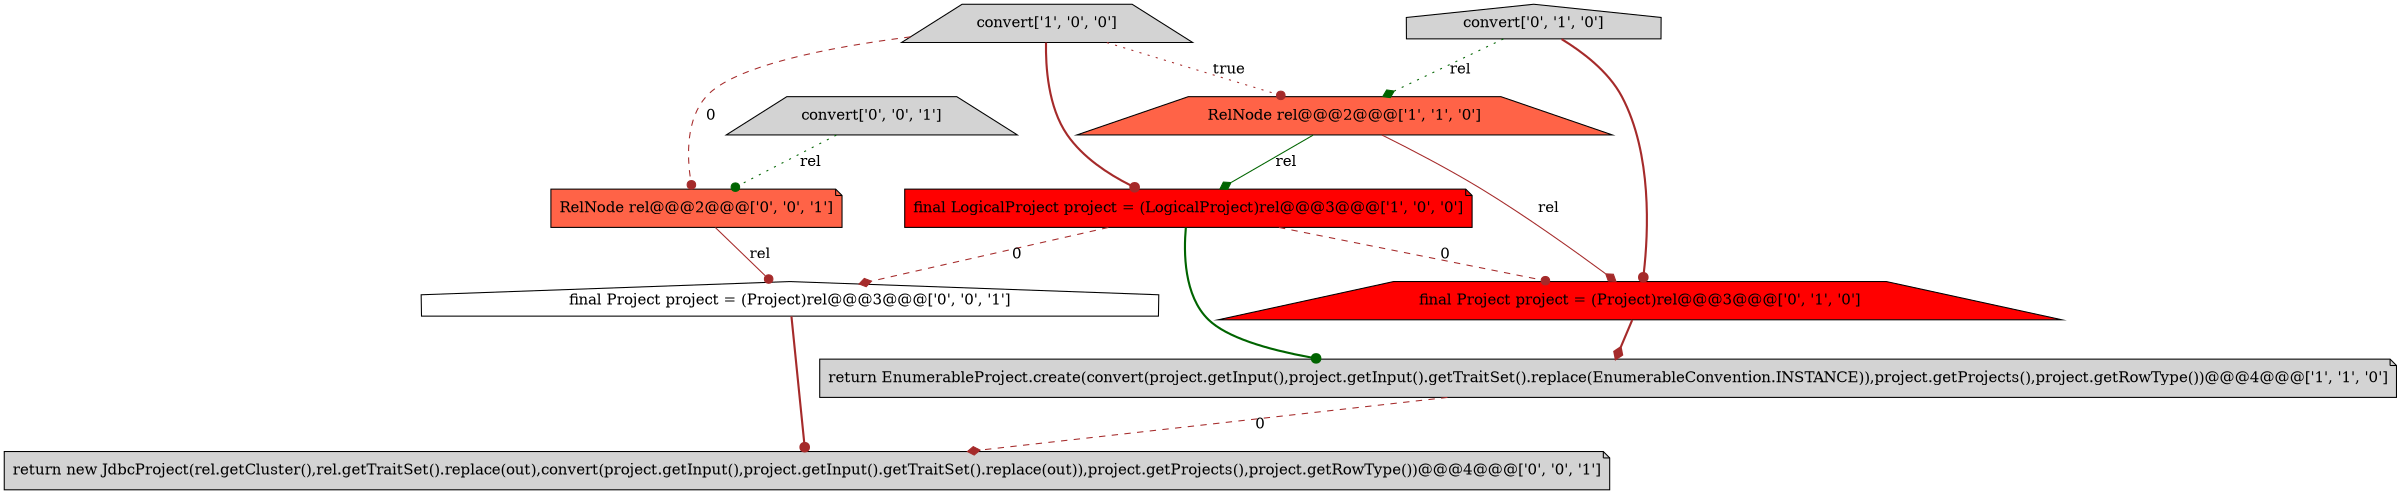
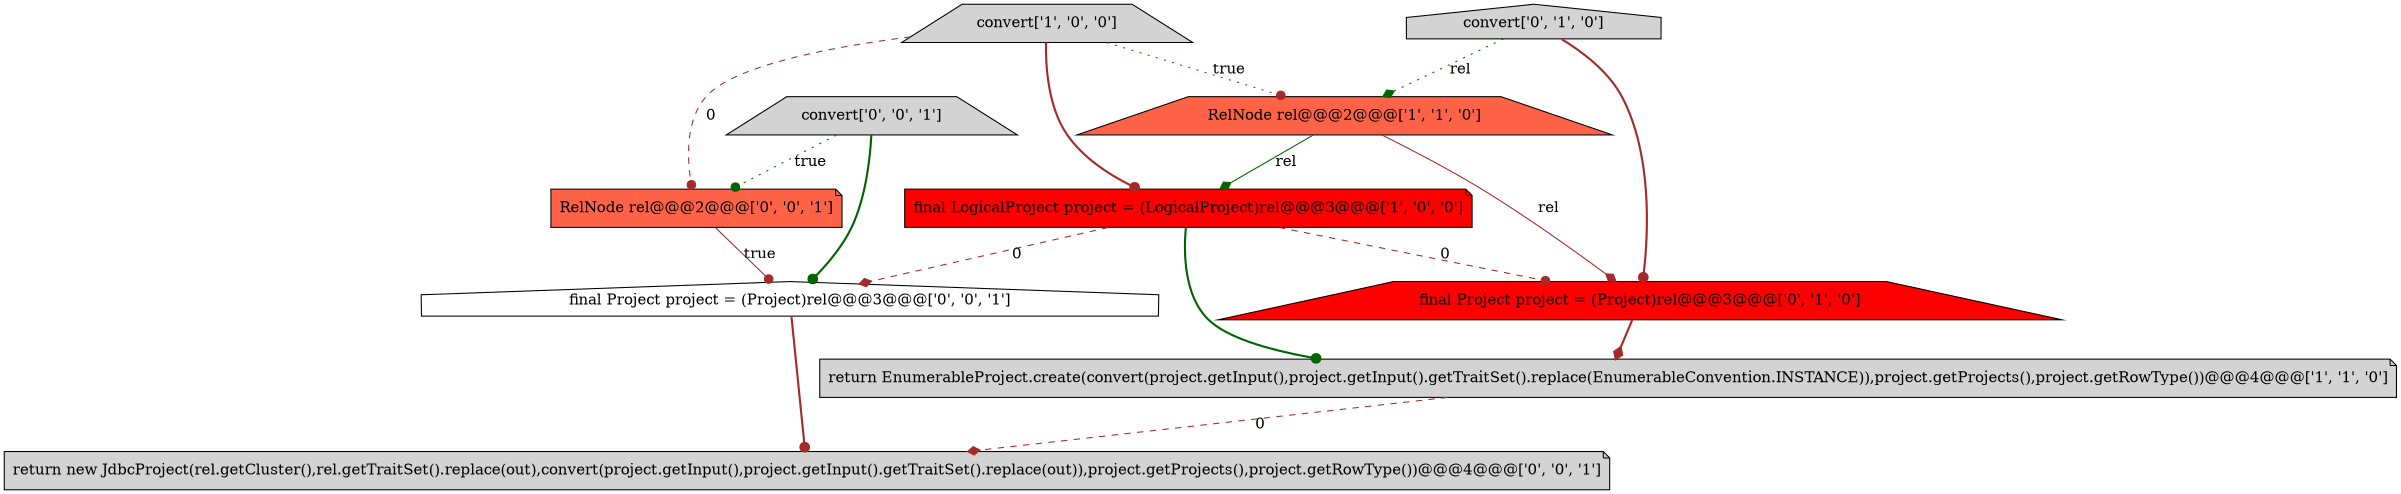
edge "convert['0', '0', '1']" -> "RelNode rel@@@2@@@['0', '0', '1']": label "rel" -> "true"
edge "convert['0', '0', '1']" -> "final Project project = (Project)rel@@@3@@@['0', '0', '1']": added
edge "RelNode rel@@@2@@@['0', '0', '1']" -> "final Project project = (Project)rel@@@3@@@['0', '0', '1']": label "rel" -> "true"
